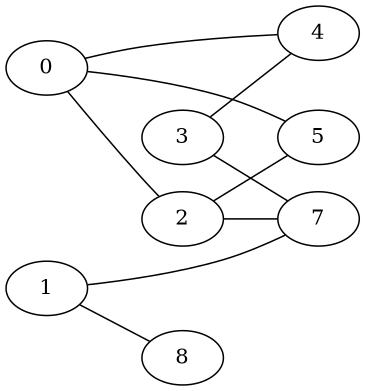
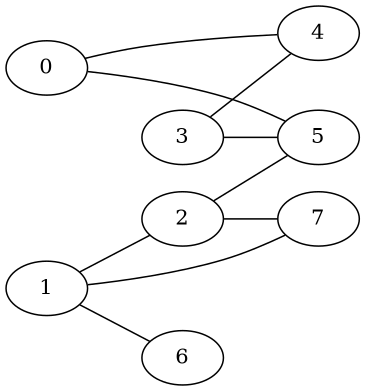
edge "0" -- "2": now "1" -- "2"
edge "3" -- "7": now "3" -- "5"
node "8": label "8" -> "6"
